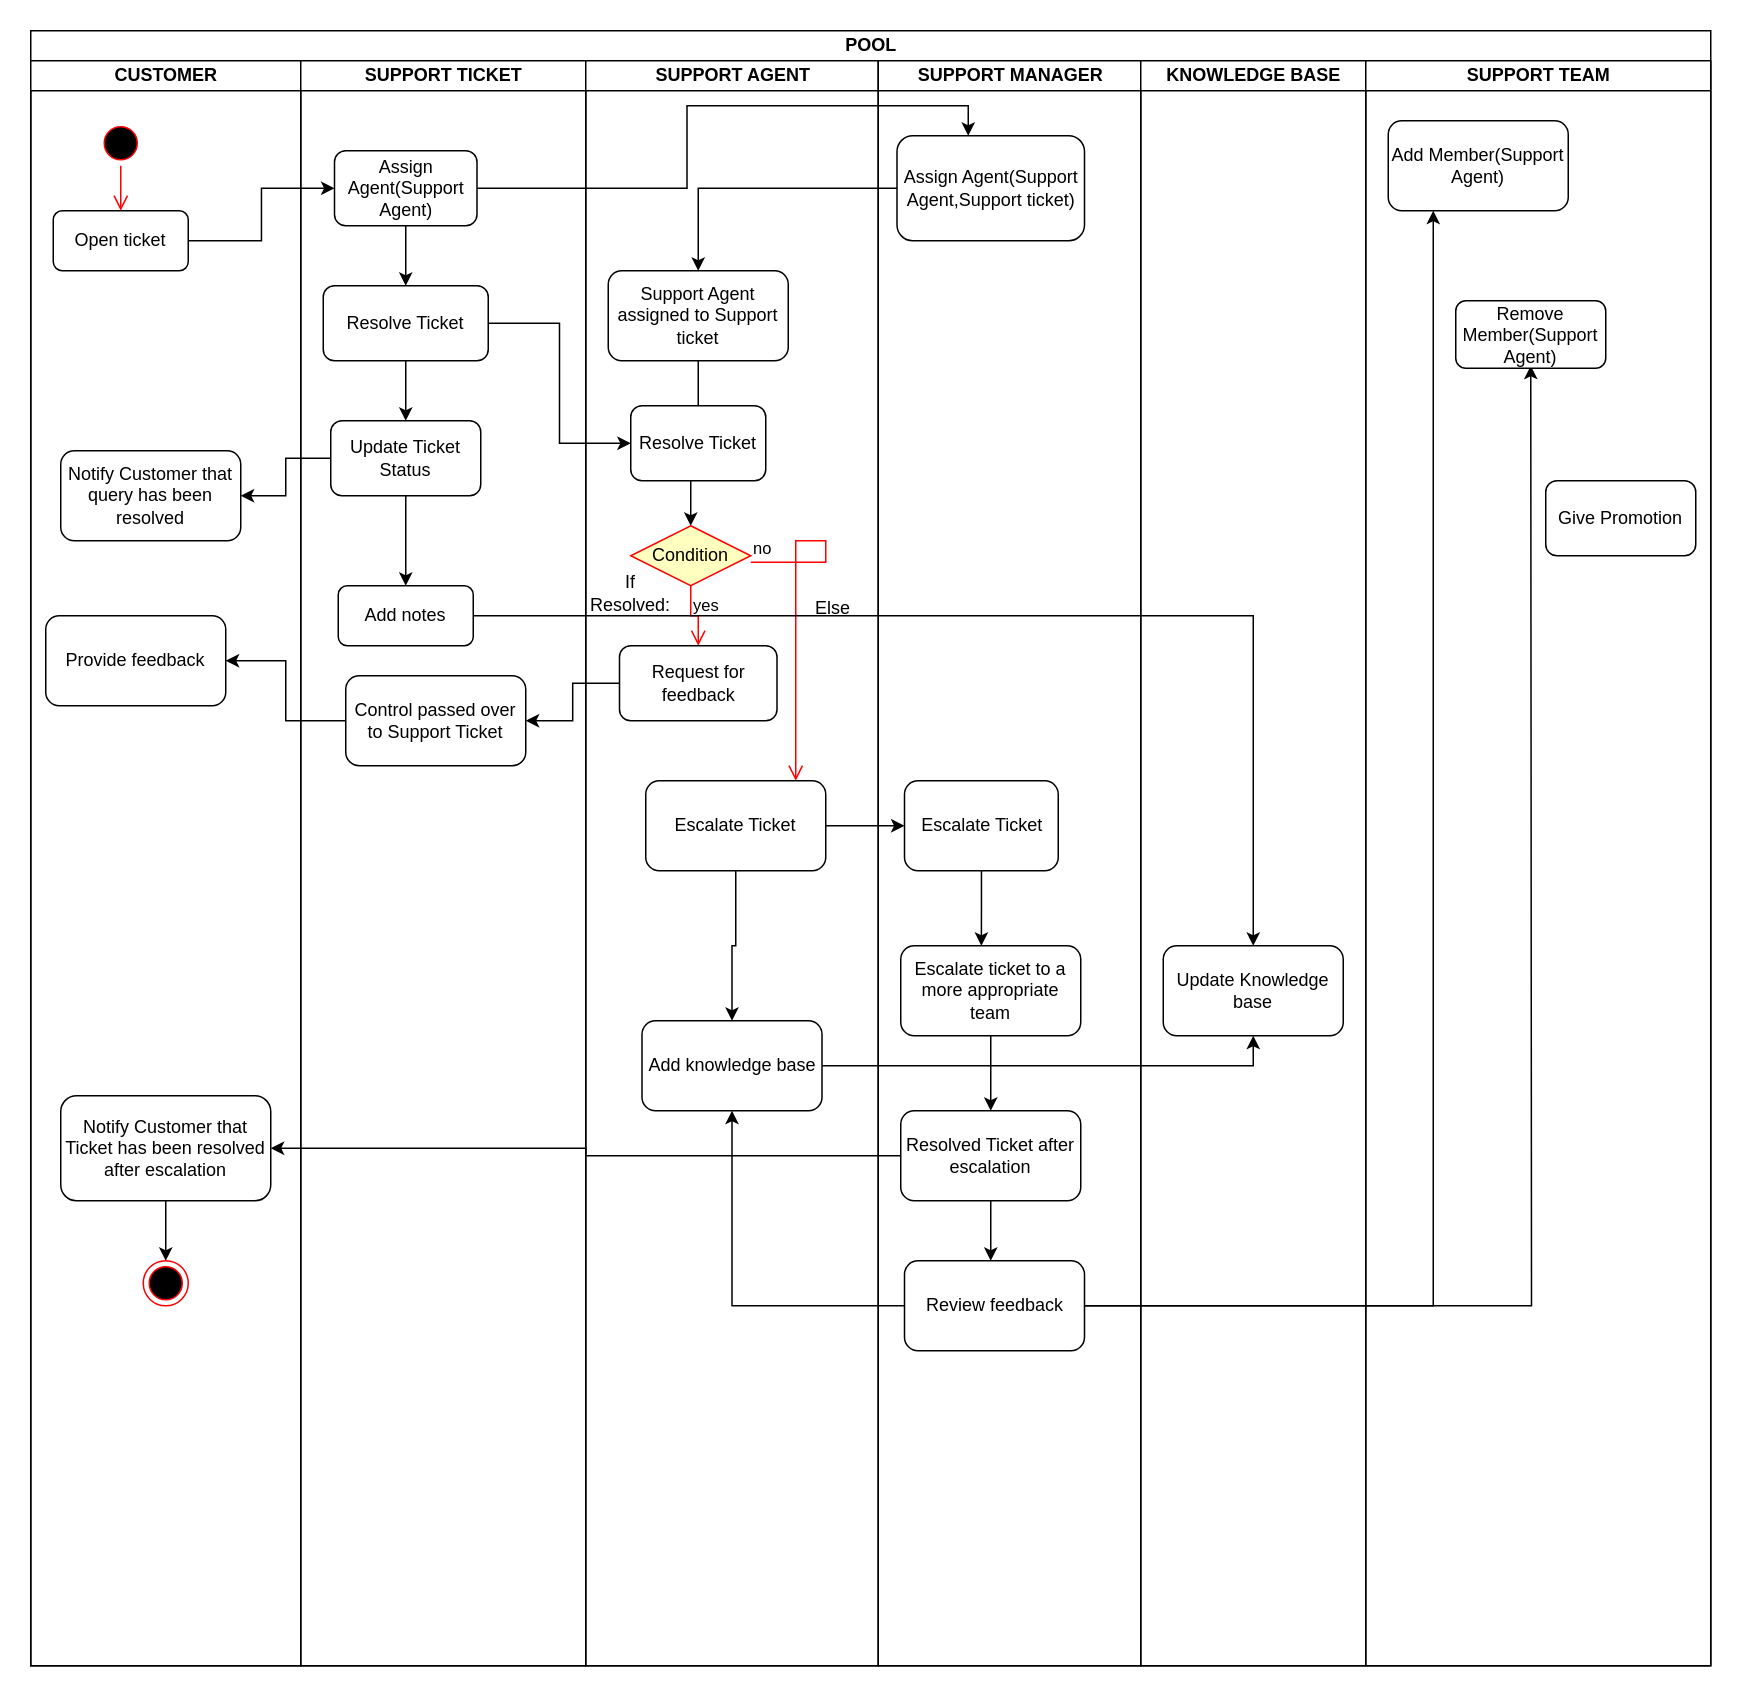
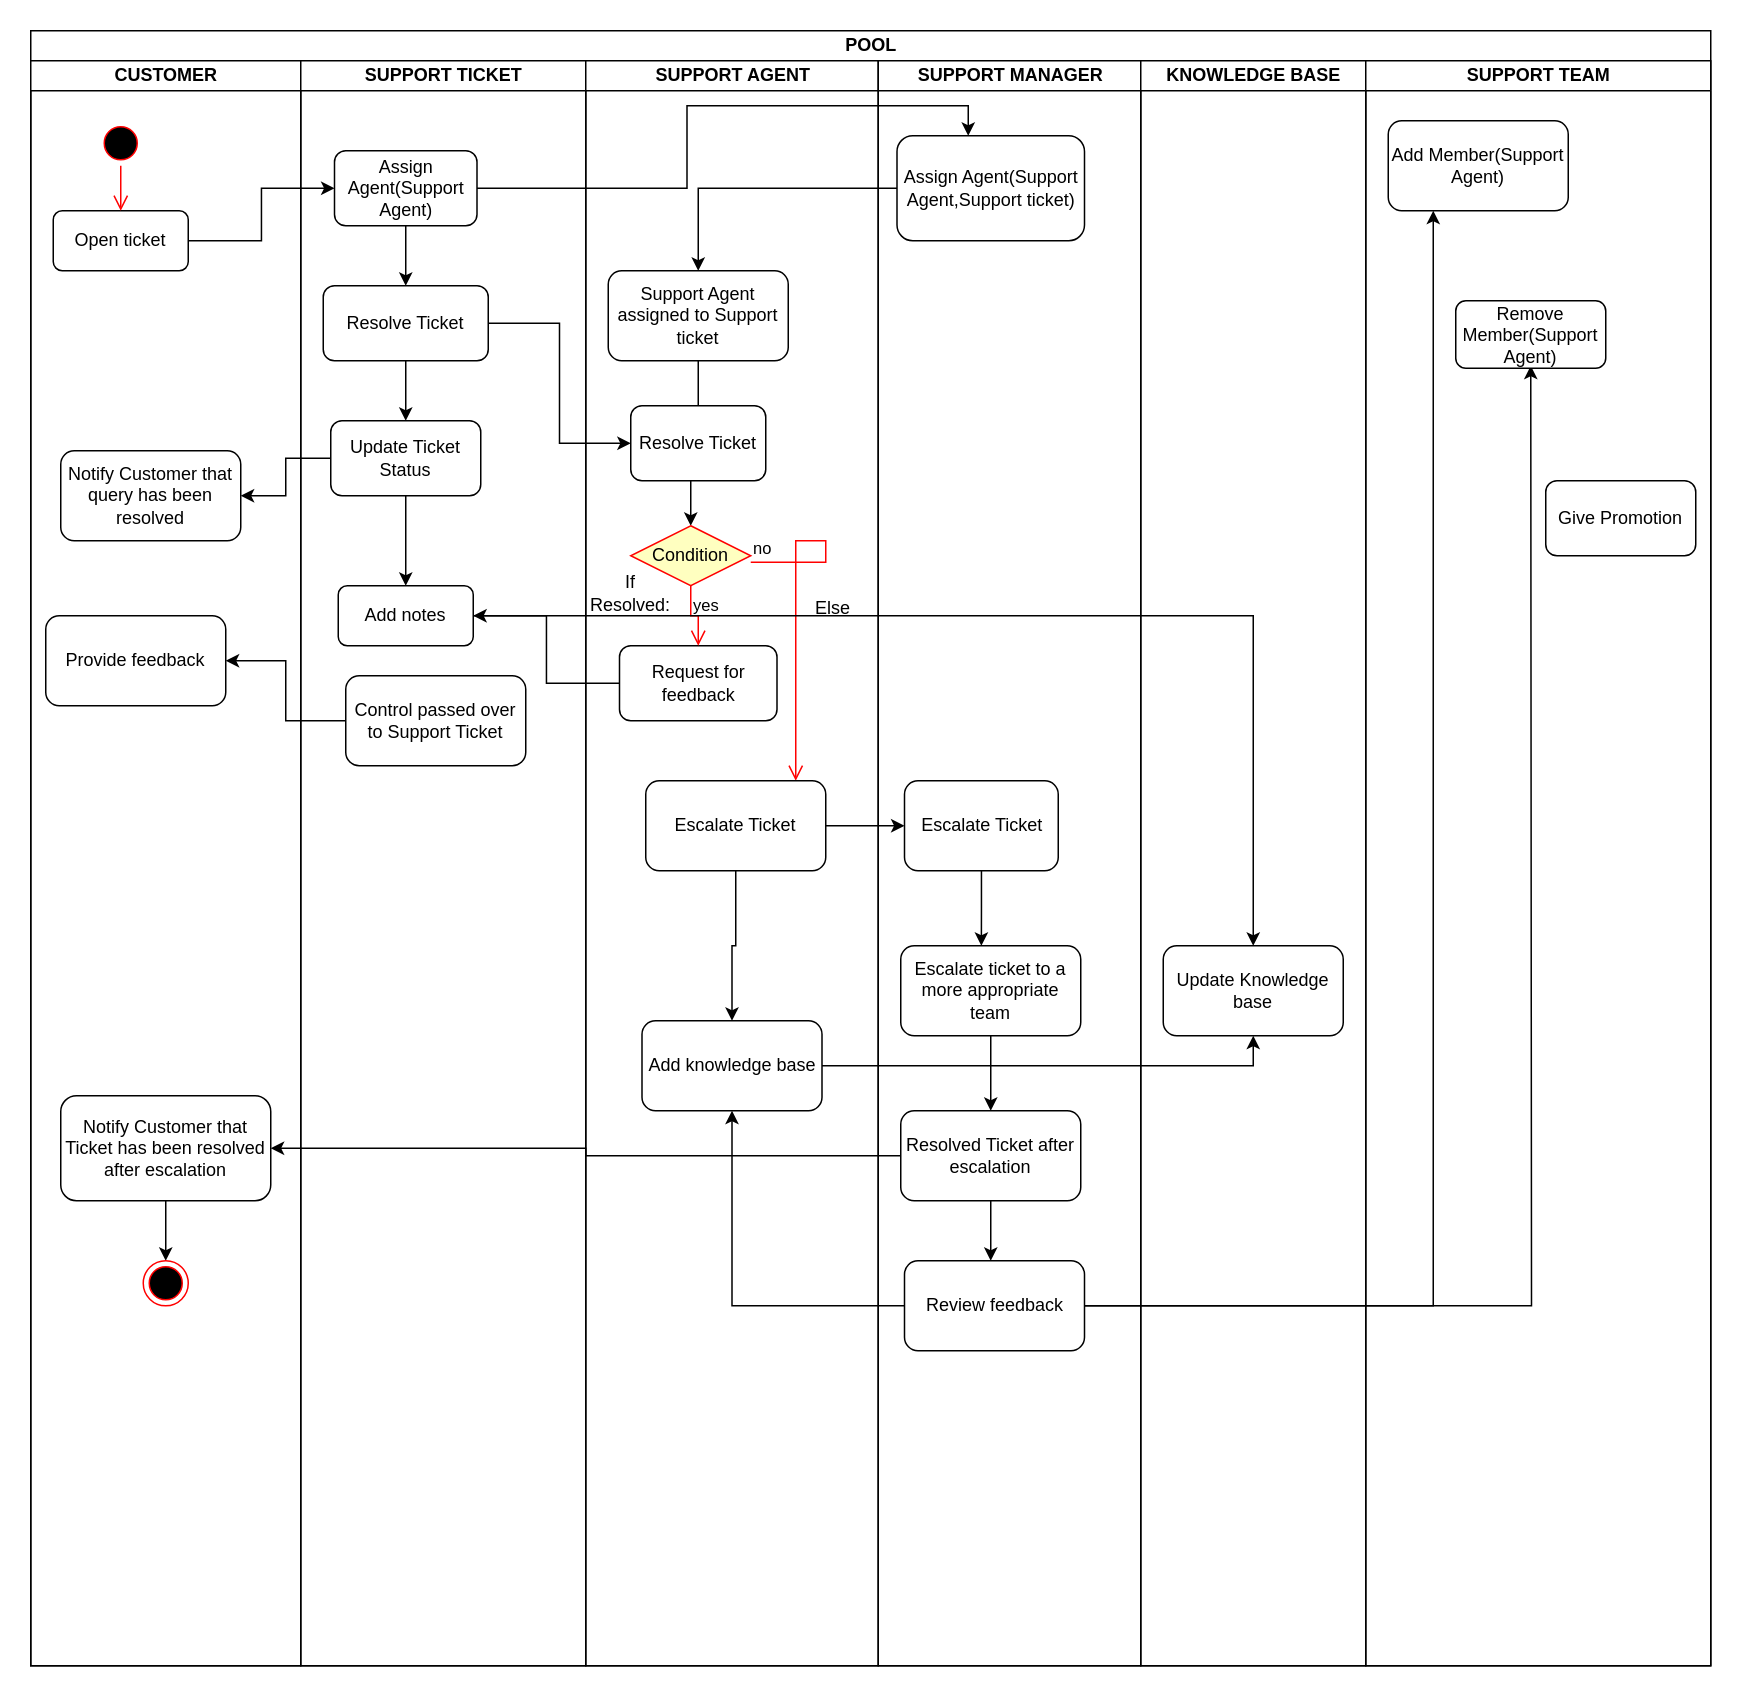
edge "Request for feedback" -> "Control passed over to Support Ticket": now "Request for feedback" -> "Add notes"
